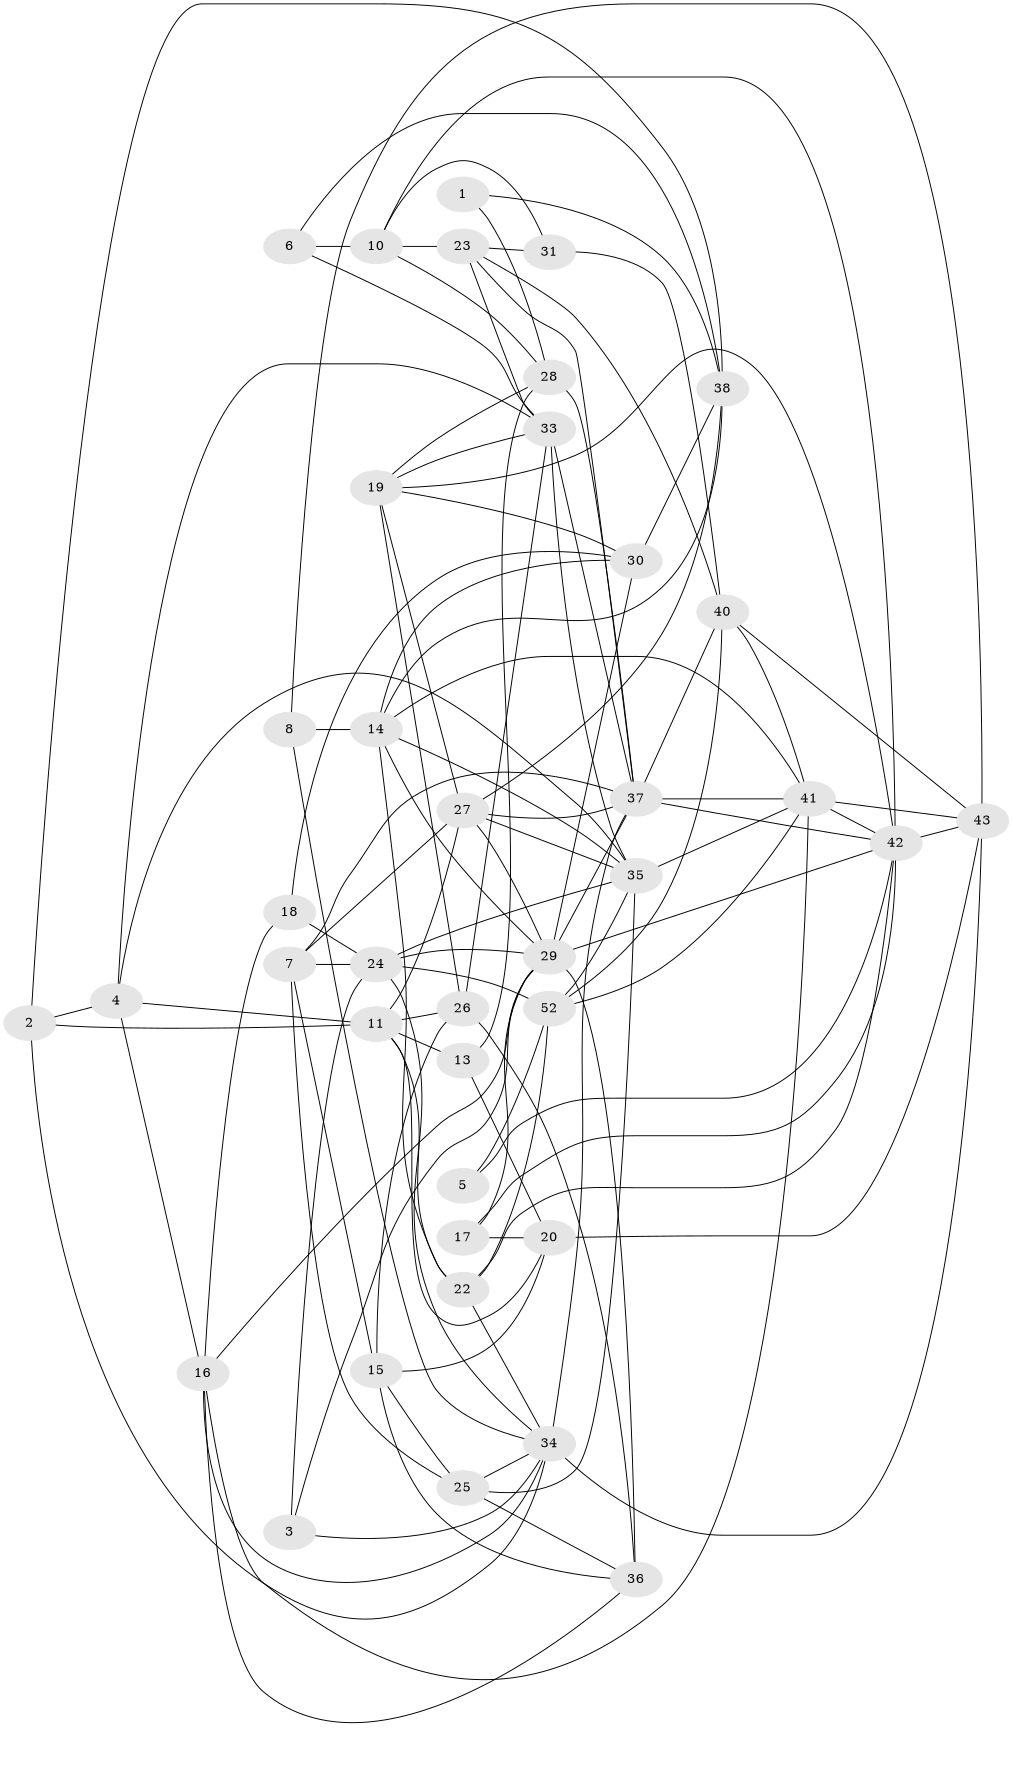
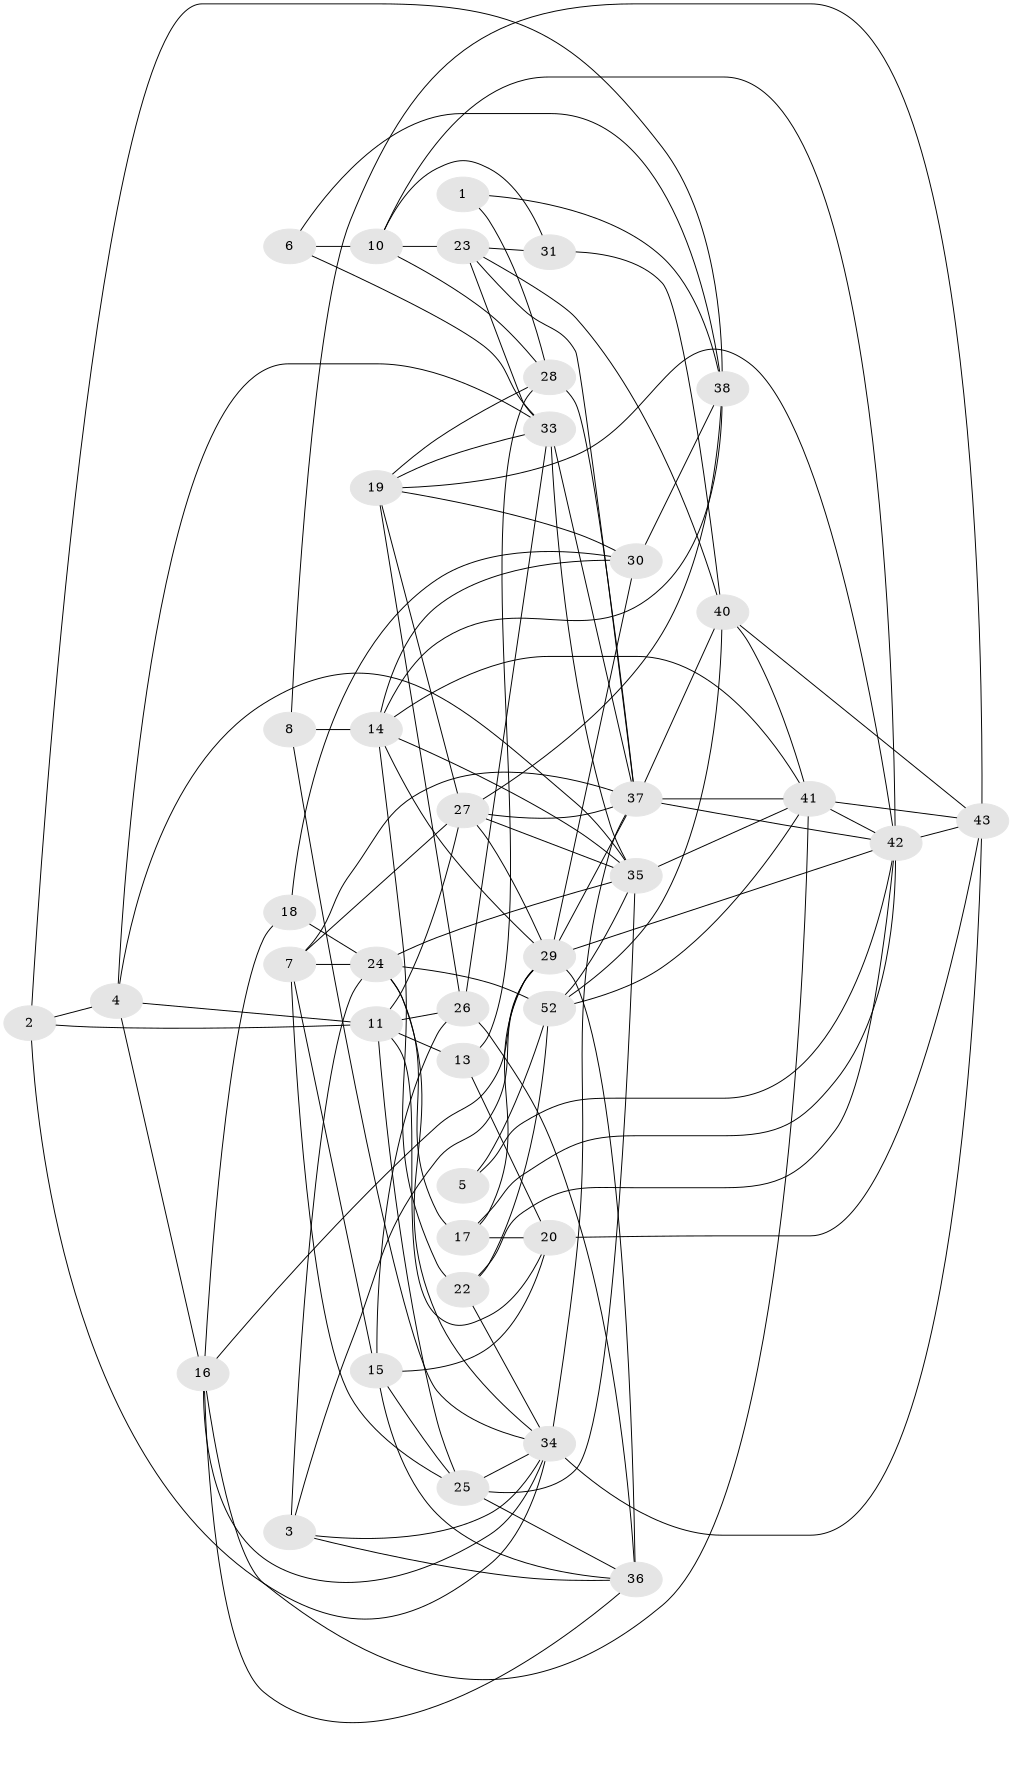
edge "29" -- "24": now "17" -- "24"
edge "11" -- "22": now "11" -- "25"
edge "3" -- "36": added
